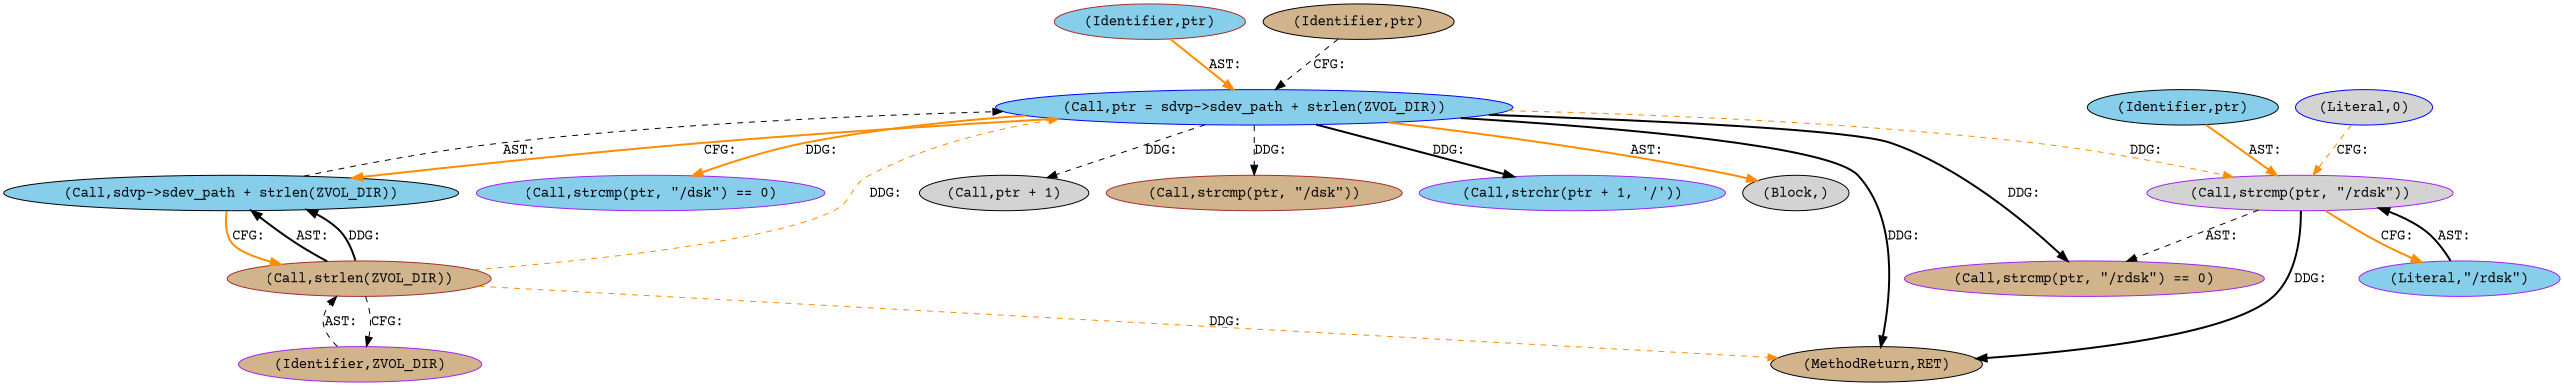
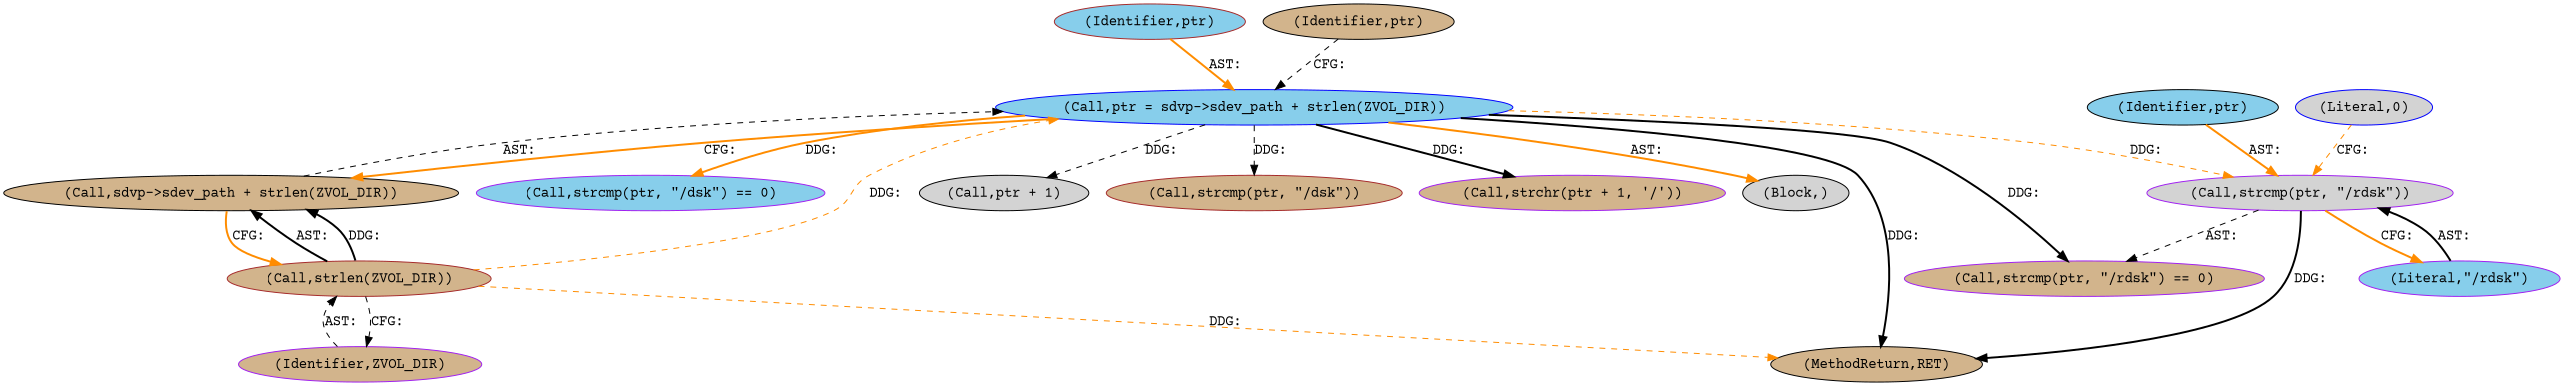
node "(Call,sdvp->sdev_path + strlen(ZVOL_DIR))": fillcolor skyblue -> tan
node "(Call,strchr(ptr + 1, '/'))": fillcolor skyblue -> tan
